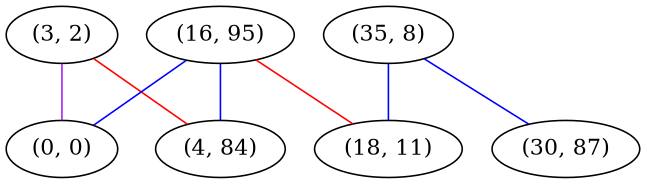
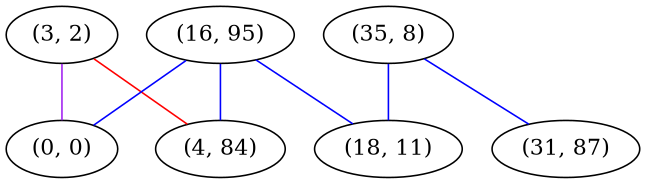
edge "(16, 95)" -- "(18, 11)": color red -> blue
node "(30, 87)": label "(30, 87)" -> "(31, 87)"
